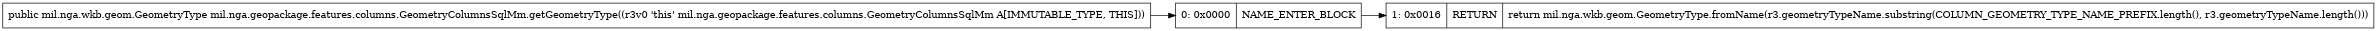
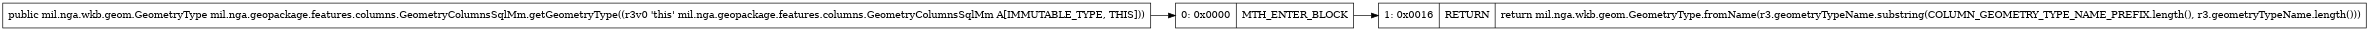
node "0: 0x0000": text "NAME_ENTER_BLOCK" -> "MTH_ENTER_BLOCK"
